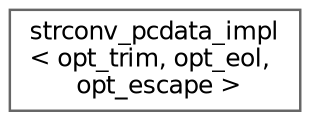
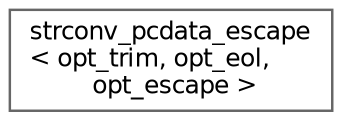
node "strconv_pcdata_impl < opt_trim, opt_eol, opt_escape >": label "strconv_pcdata_impl < opt_trim, opt_eol, opt_escape >" -> "strconv_pcdata_escape < opt_trim, opt_eol, opt_escape >"
